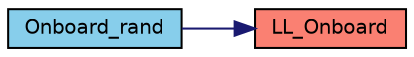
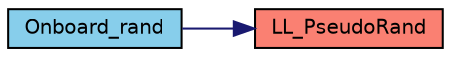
node "LL_Onboard": label "LL_Onboard" -> "LL_PseudoRand"
